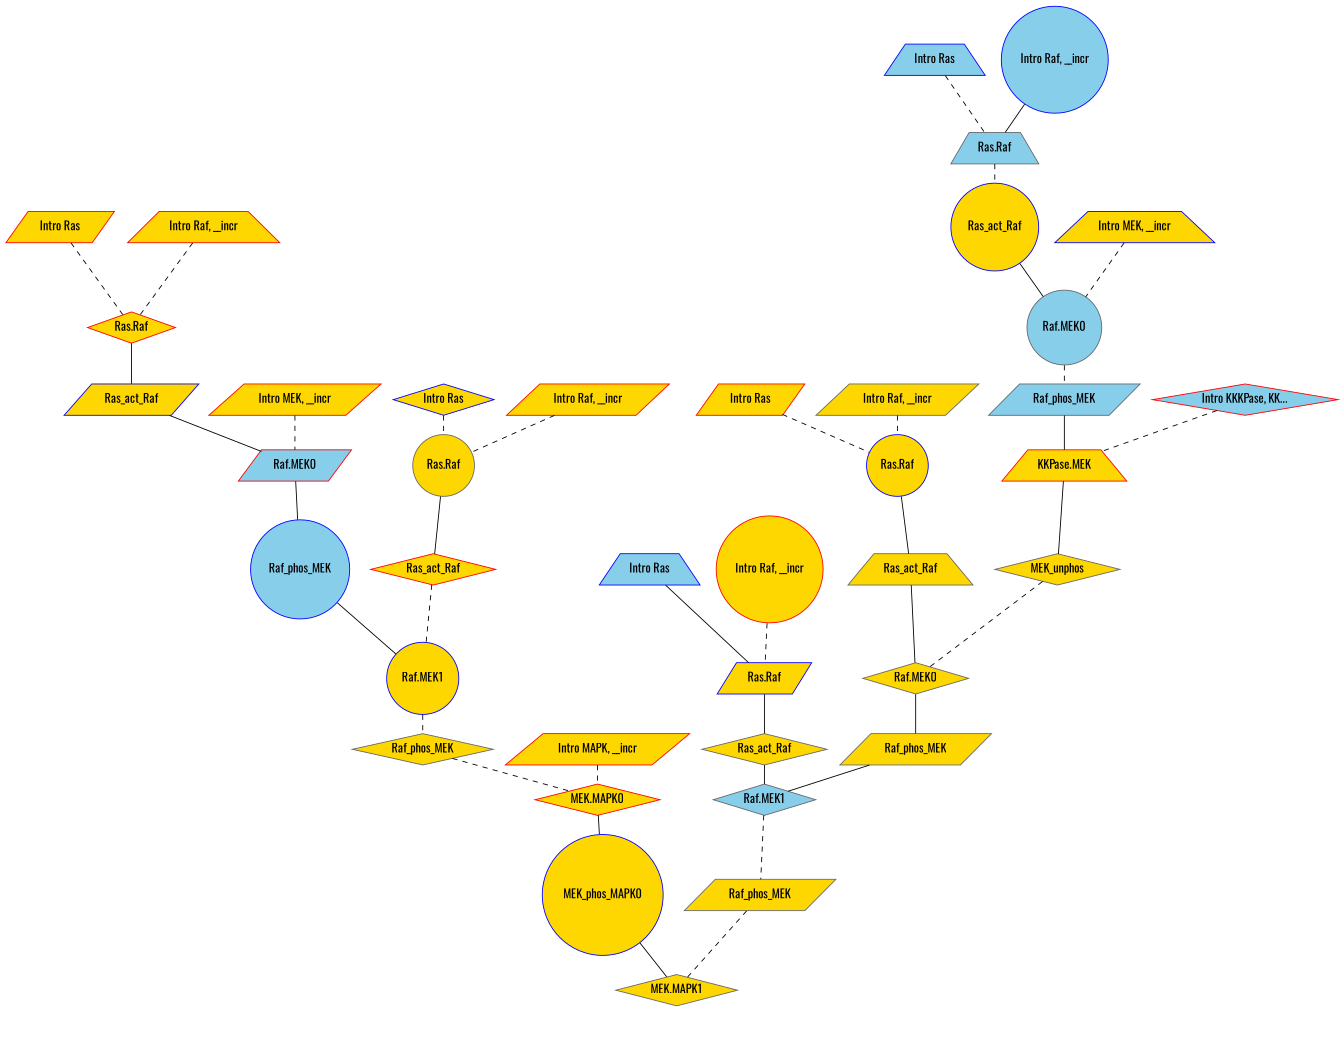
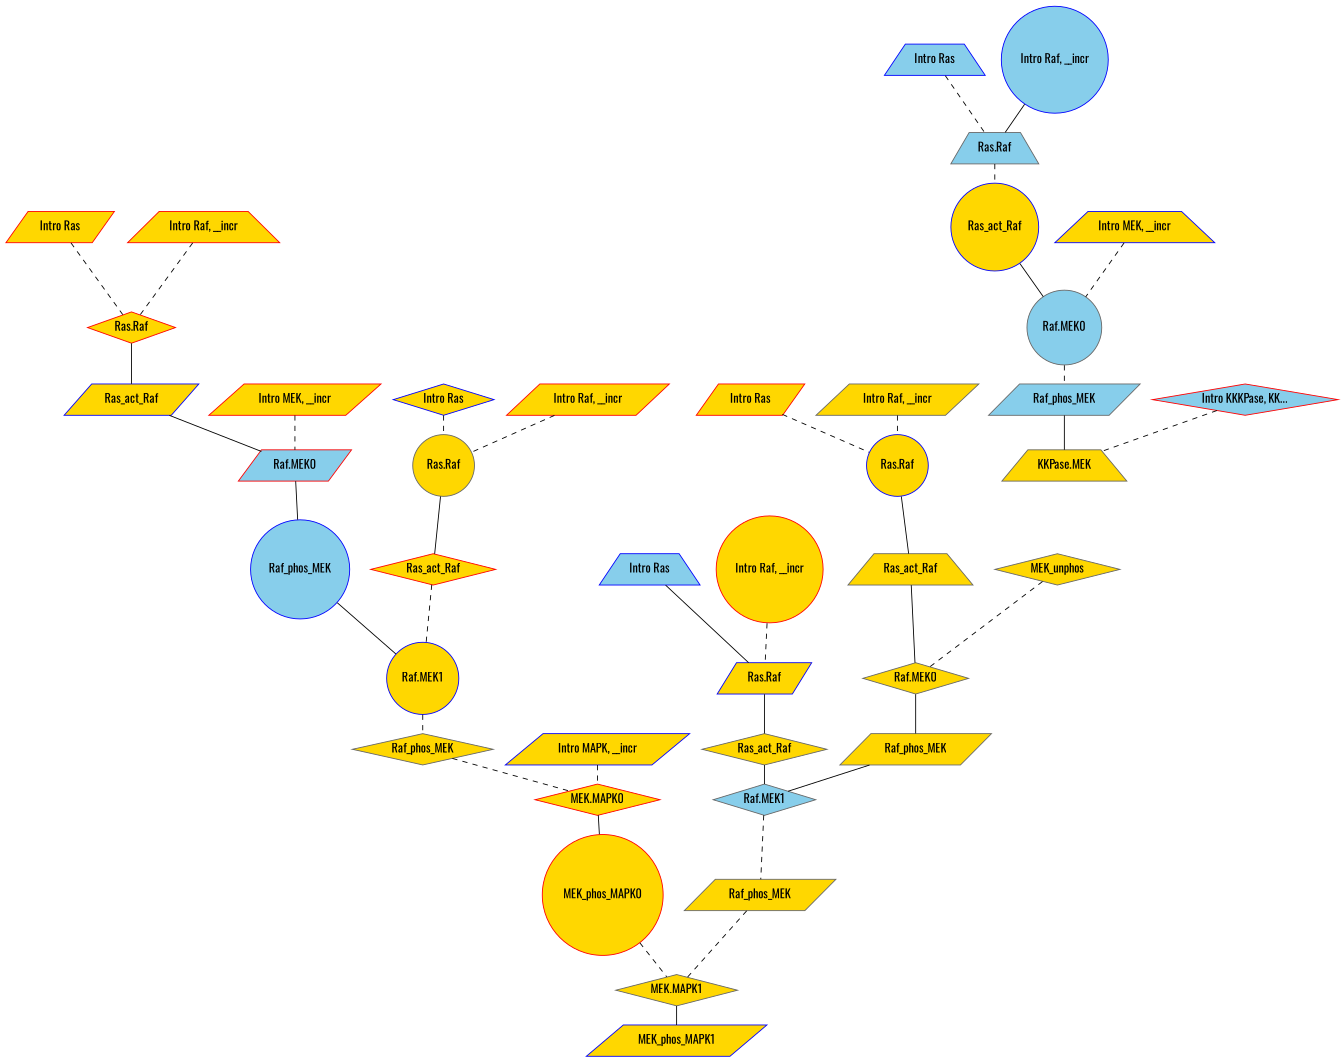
node "KKPase.MEK": color red -> gray40
edge "KKPase.MEK" -- "MEK_unphos": removed
node "Intro MAPK, __incr": color red -> blue
node "MEK_phos_MAPK0": color blue -> red
edge "MEK_phos_MAPK0" -- "MEK.MAPK1": style solid -> dashed
node "MEK_phos_MAPK1": added
